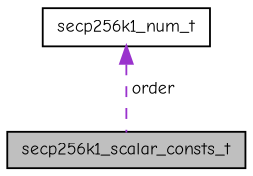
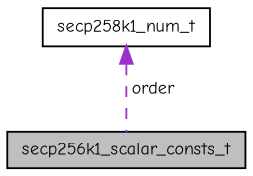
node "secp256k1_num_t": label "secp256k1_num_t" -> "secp258k1_num_t"
